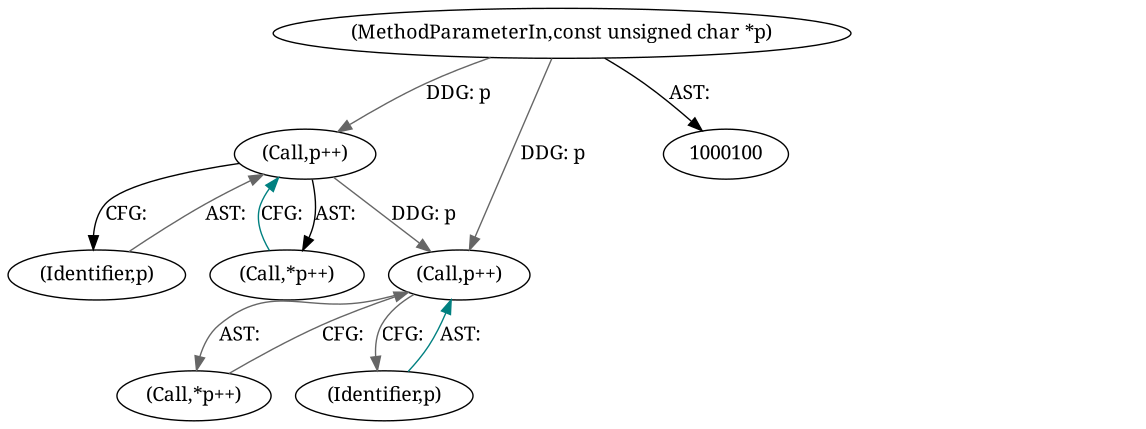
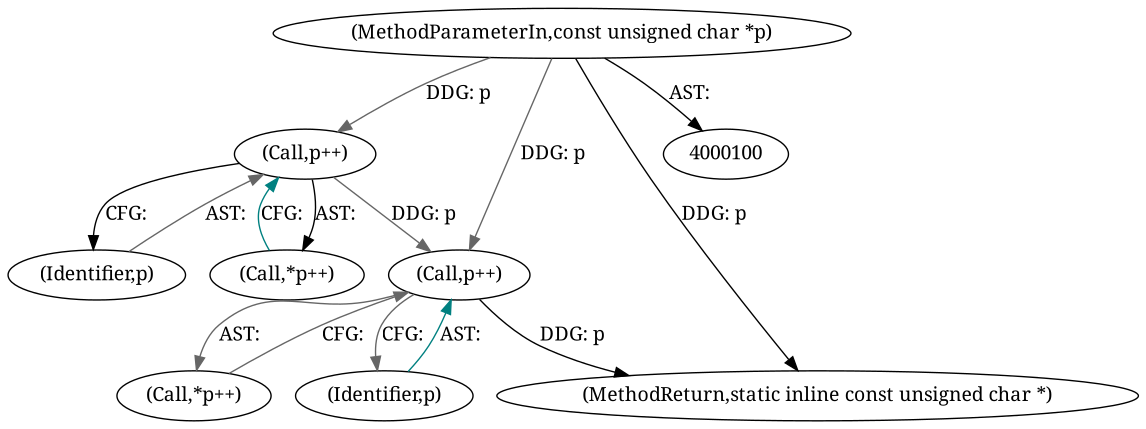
node "1000100": label "1000100" -> "4000100"
node "(MethodReturn,static inline const unsigned char *)": added
